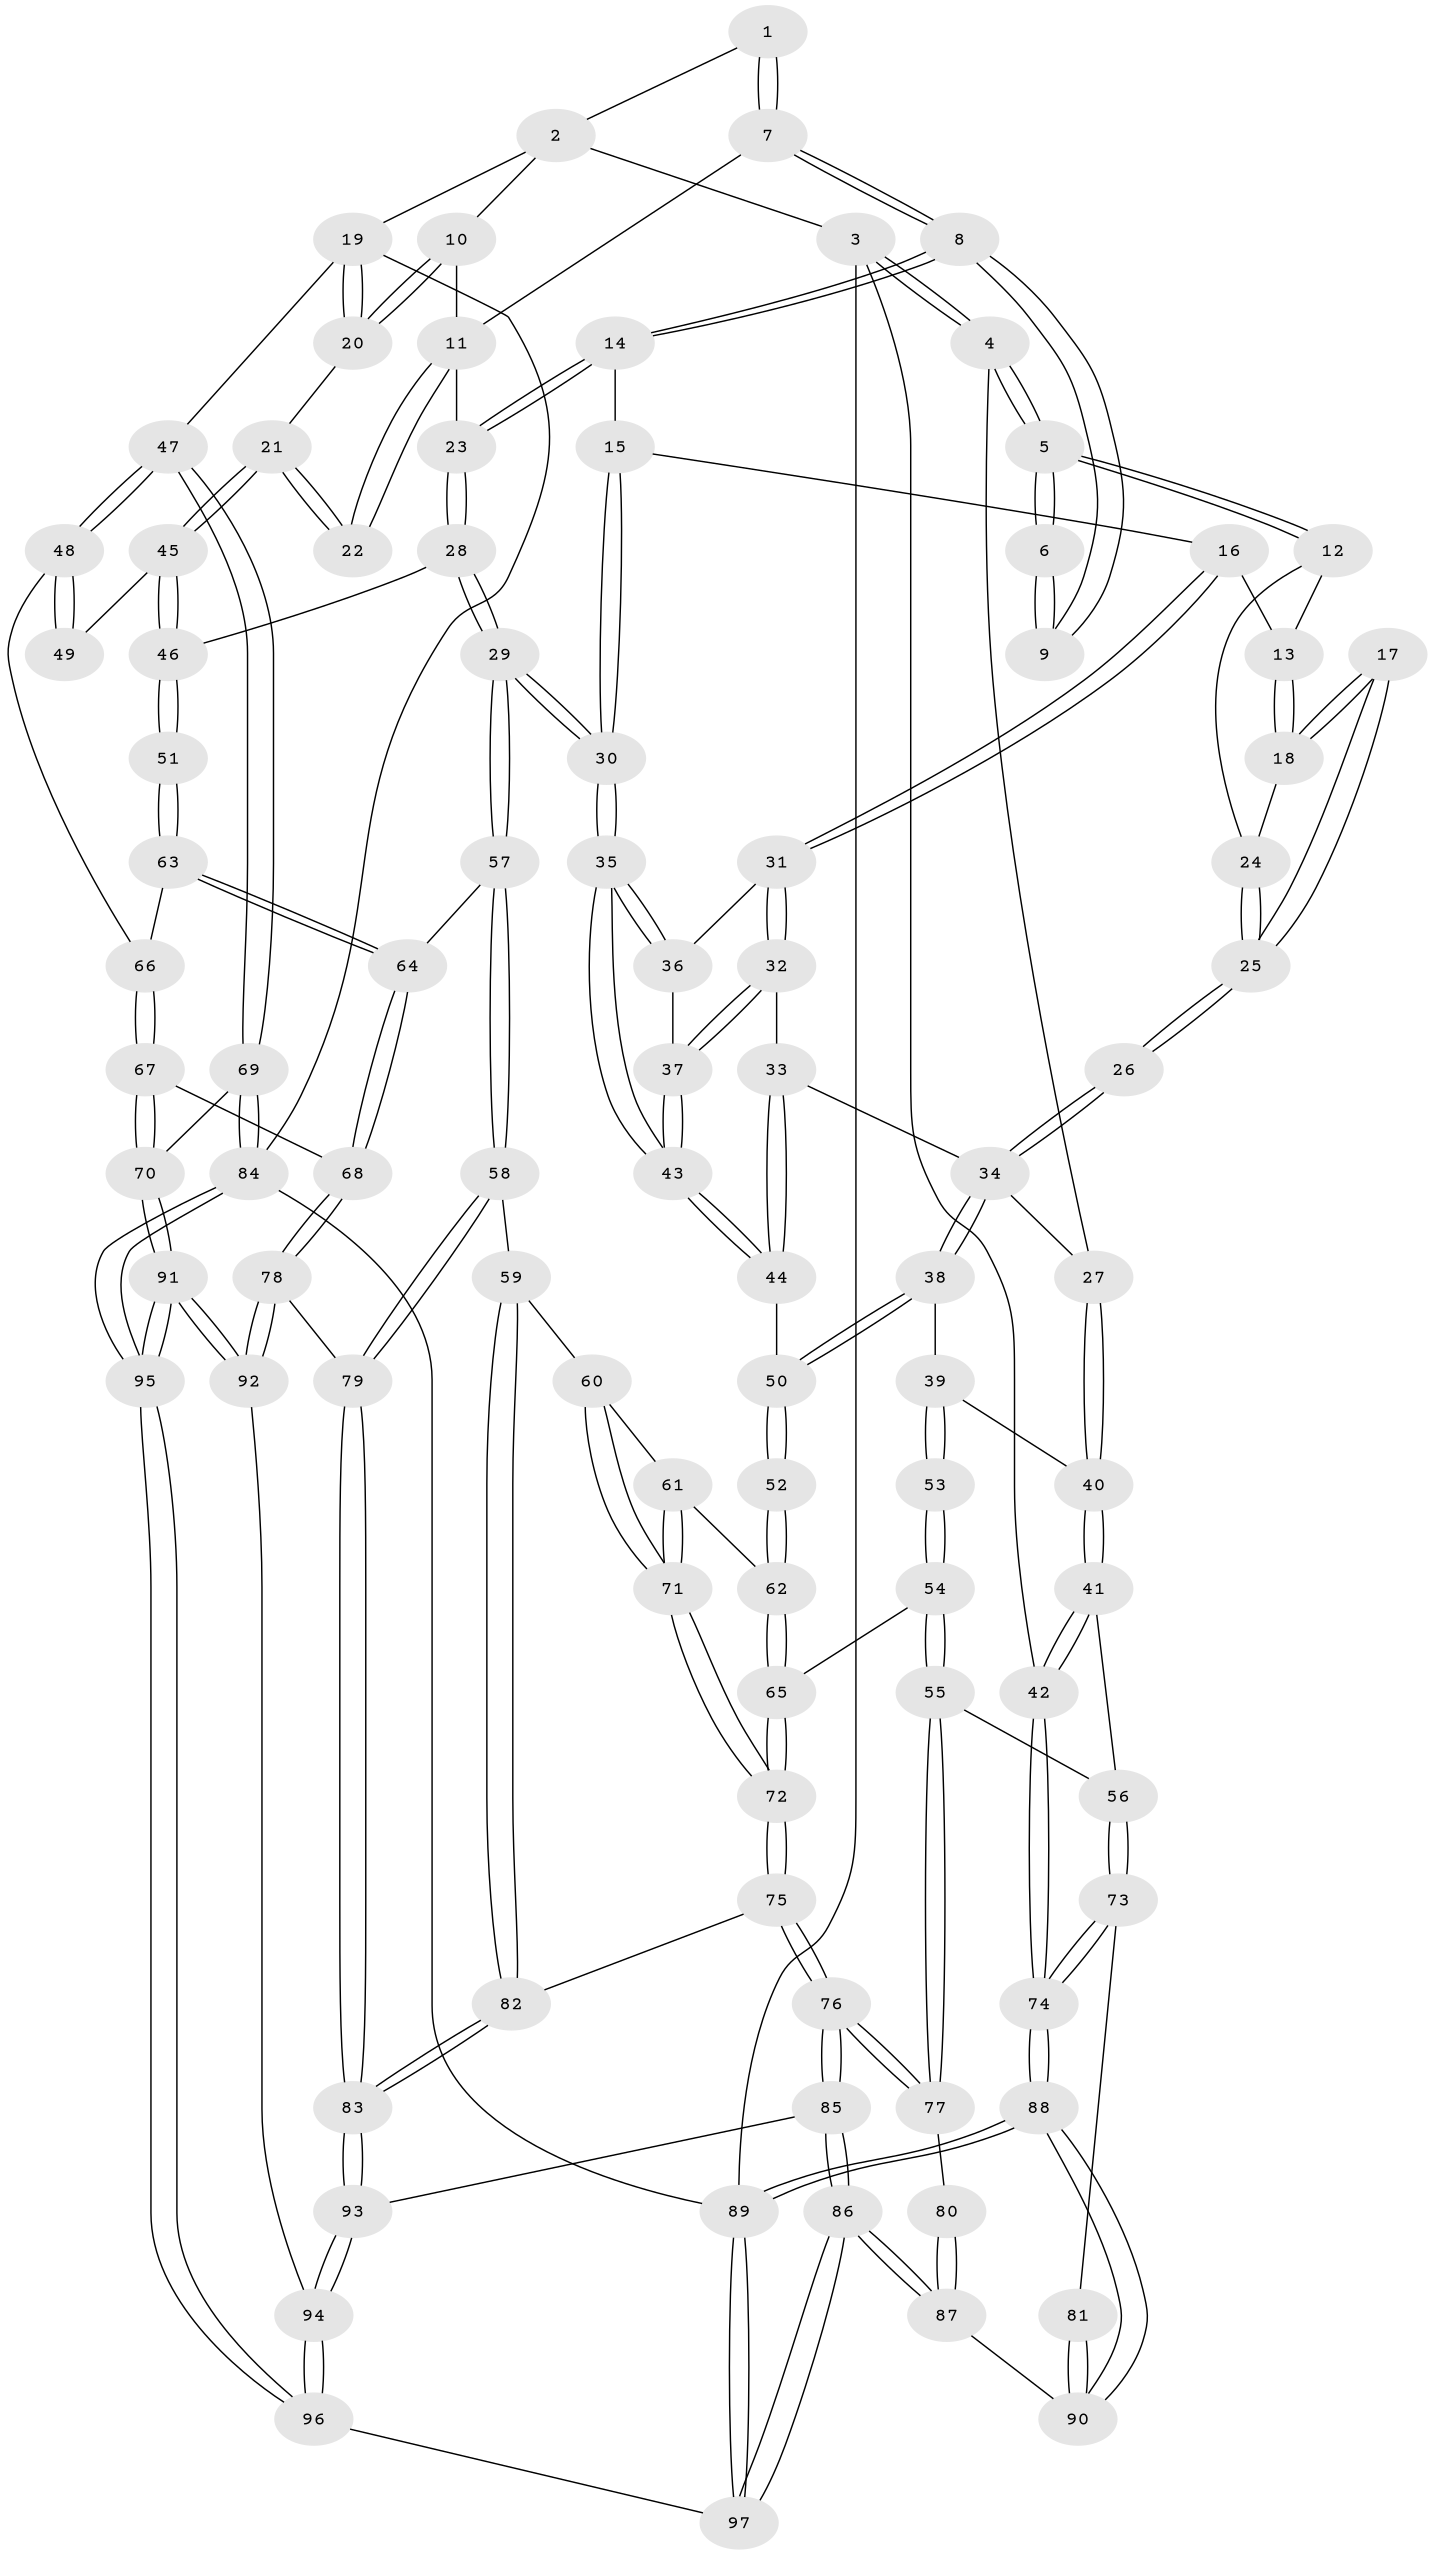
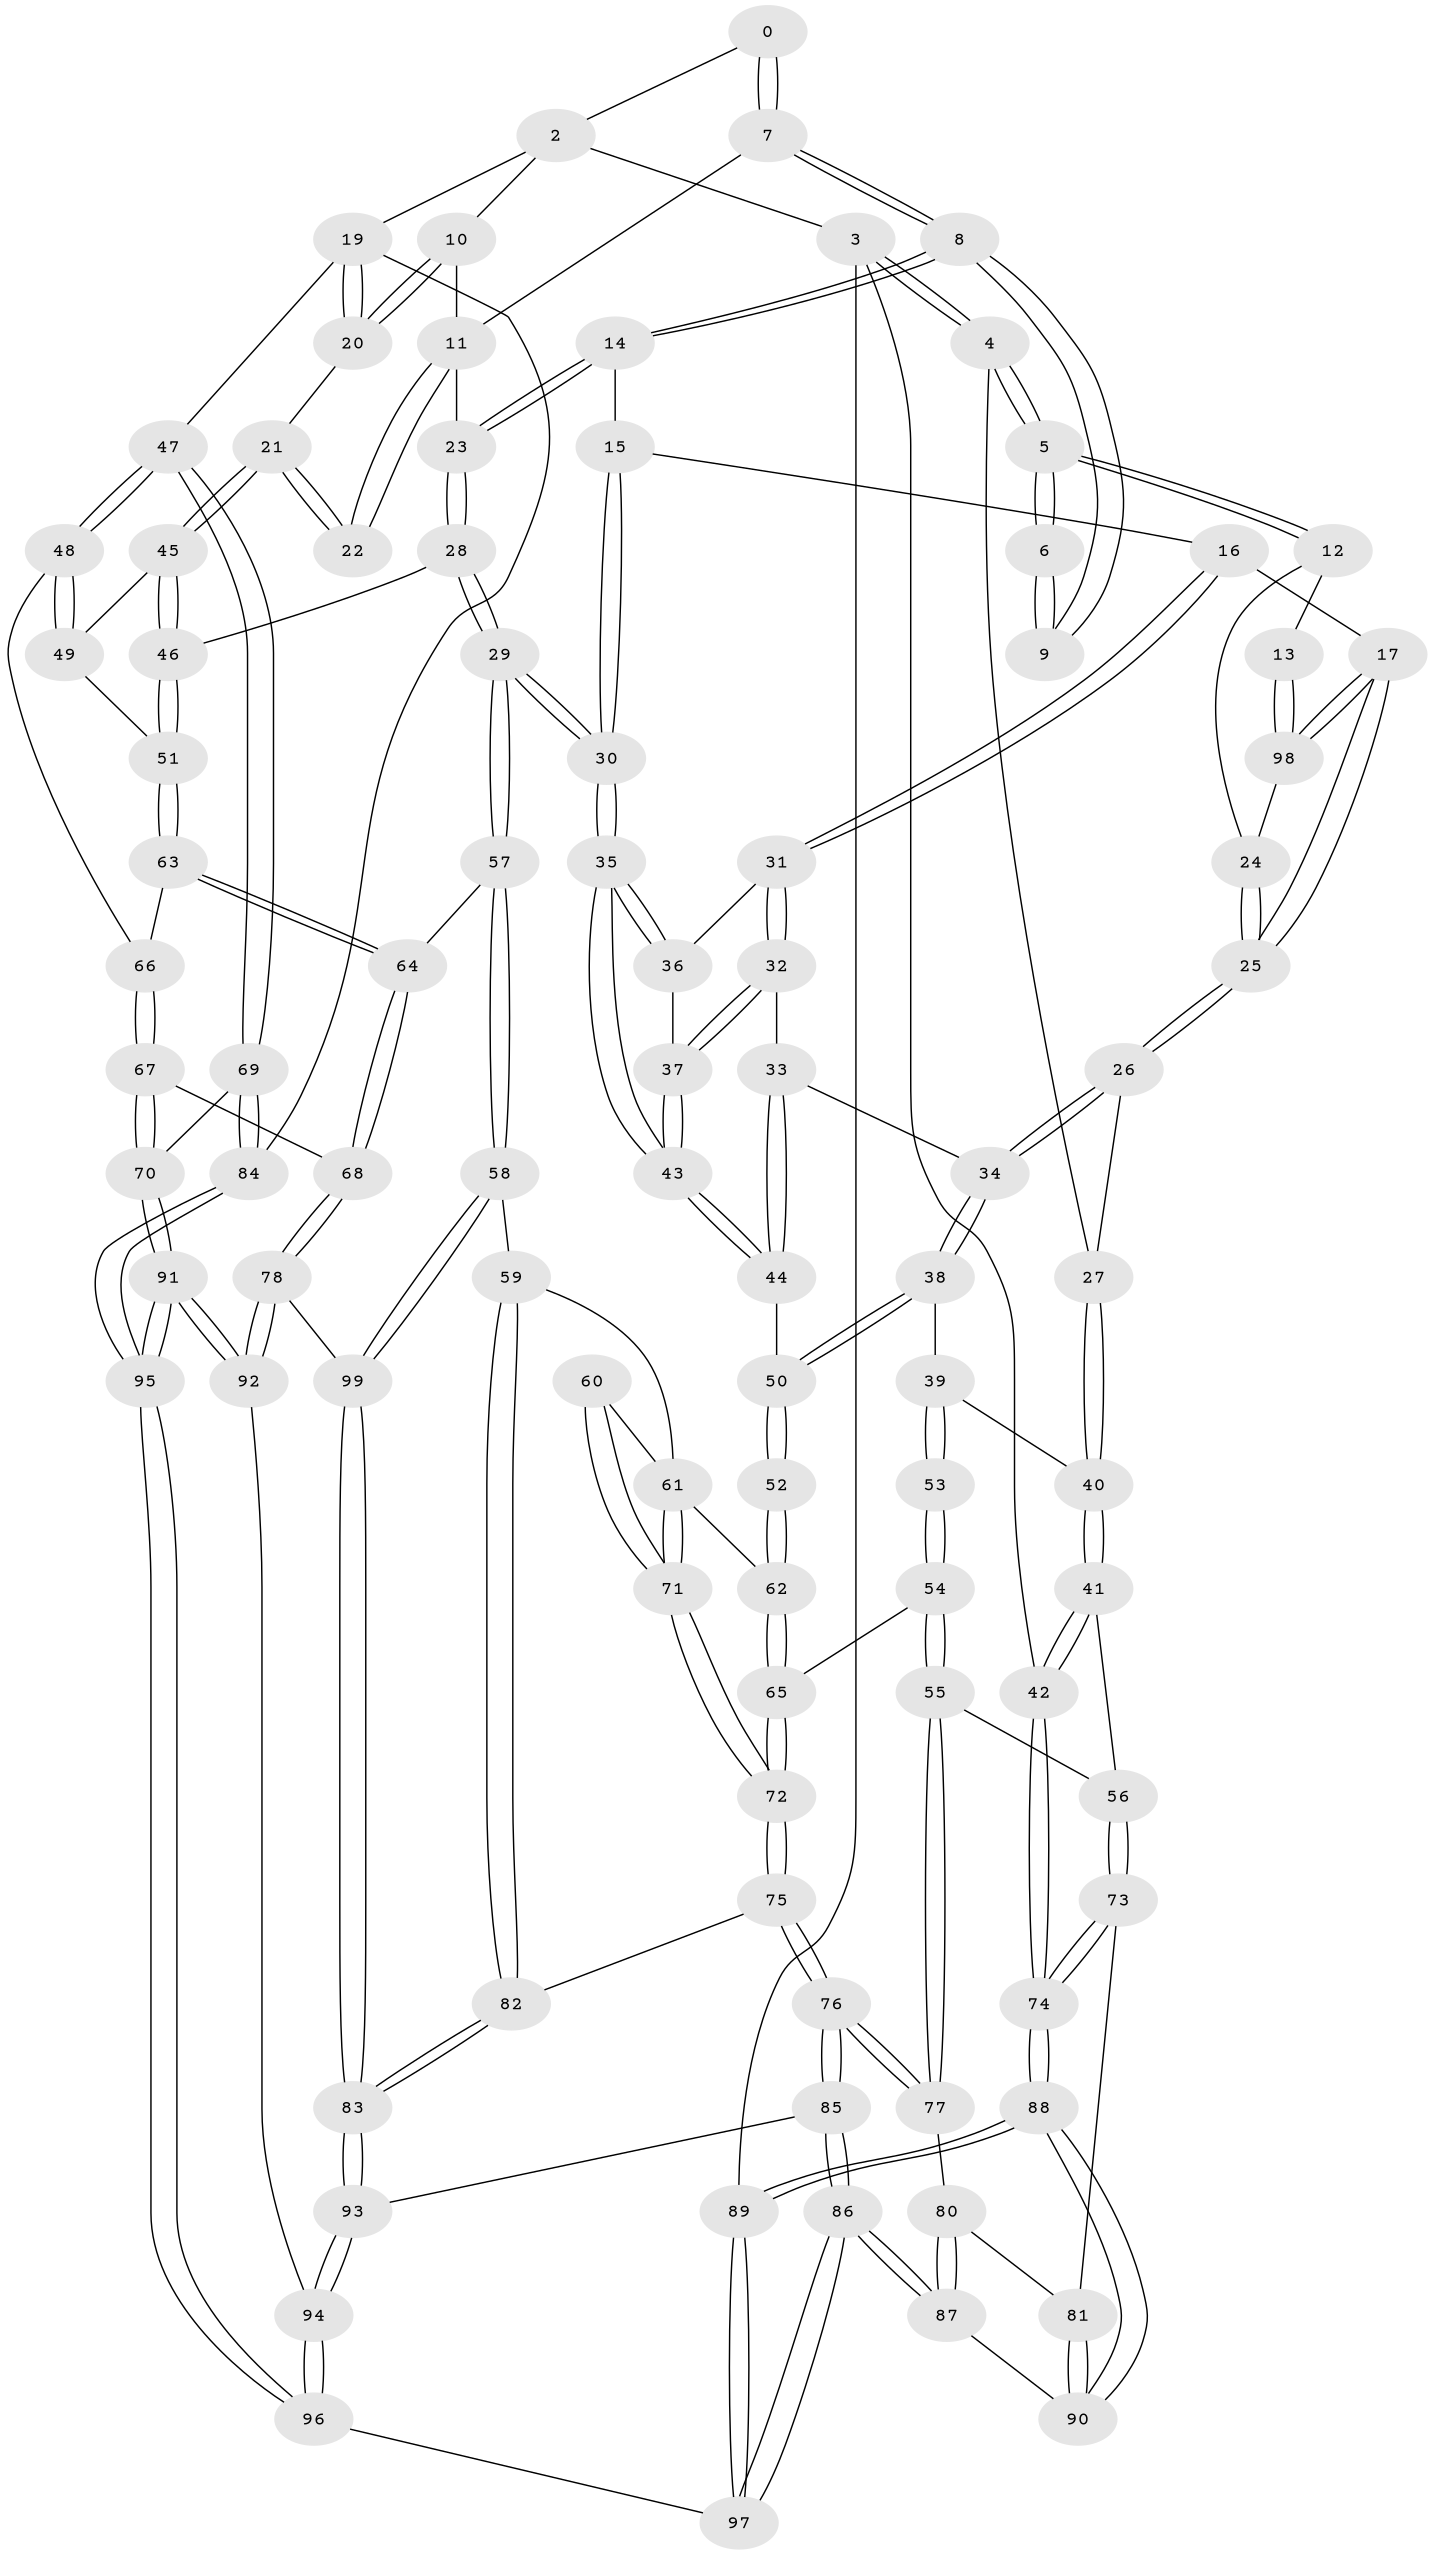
node "1": label "1" -> "0"
edge "16" -- "13": now "16" -- "17"
edge "49" -- "51": added
node "18": label "18" -> "98"
edge "34" -- "27": now "26" -- "27"
edge "59" -- "60": now "59" -- "61"
node "79": label "79" -> "99"
edge "84" -- "89": removed
edge "80" -- "81": added
